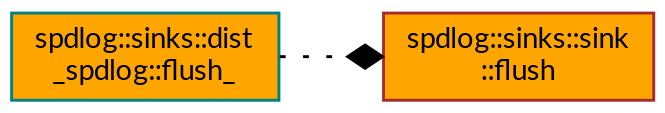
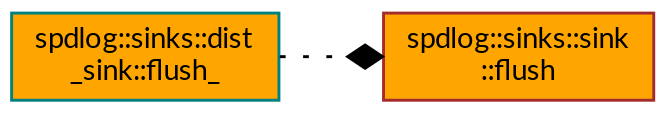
node "spdlog::sinks::dist _spdlog::flush_": label "spdlog::sinks::dist _spdlog::flush_" -> "spdlog::sinks::dist _sink::flush_"
